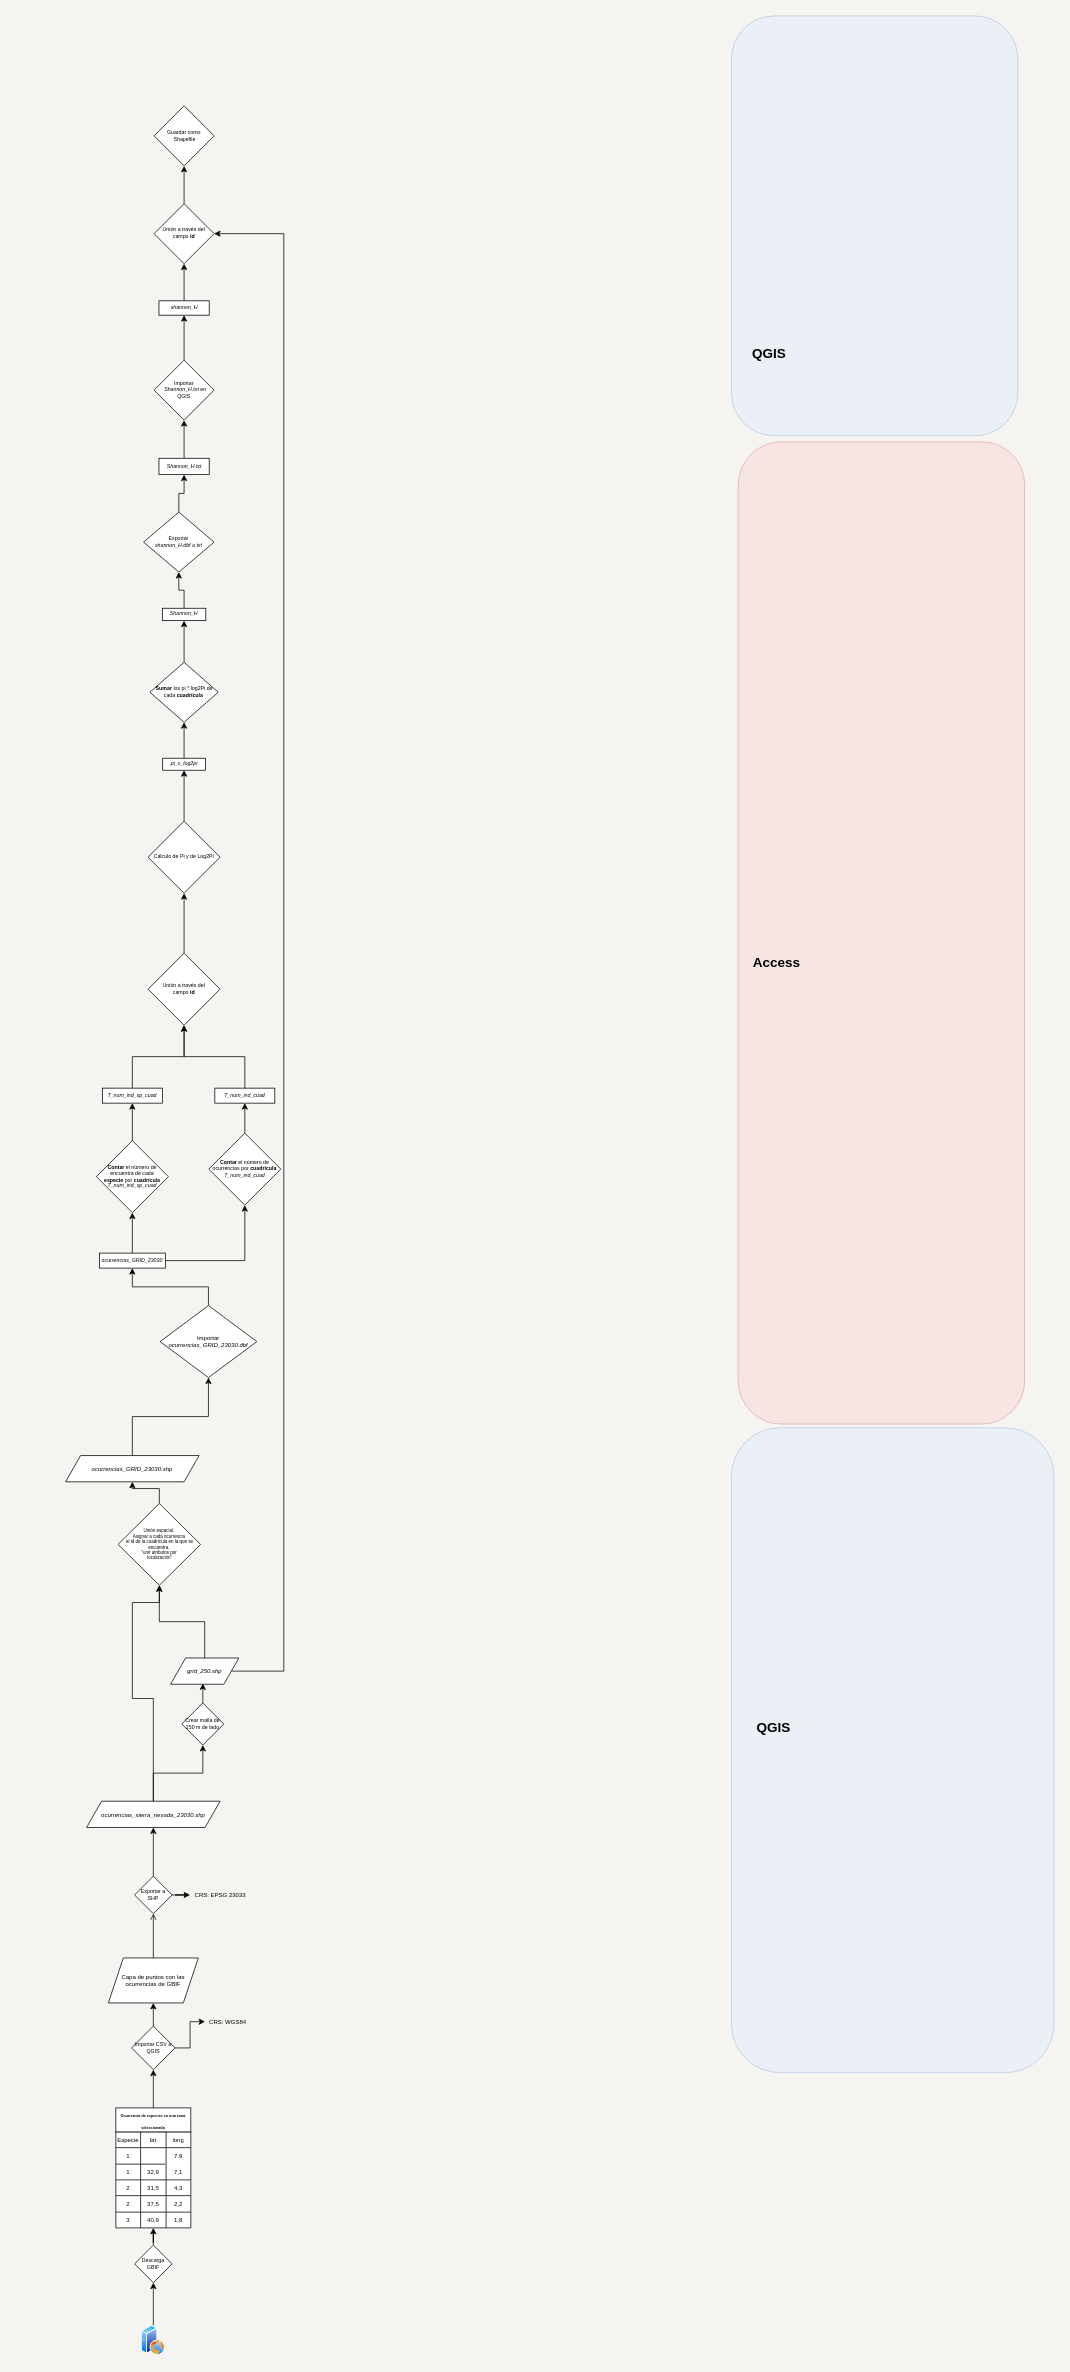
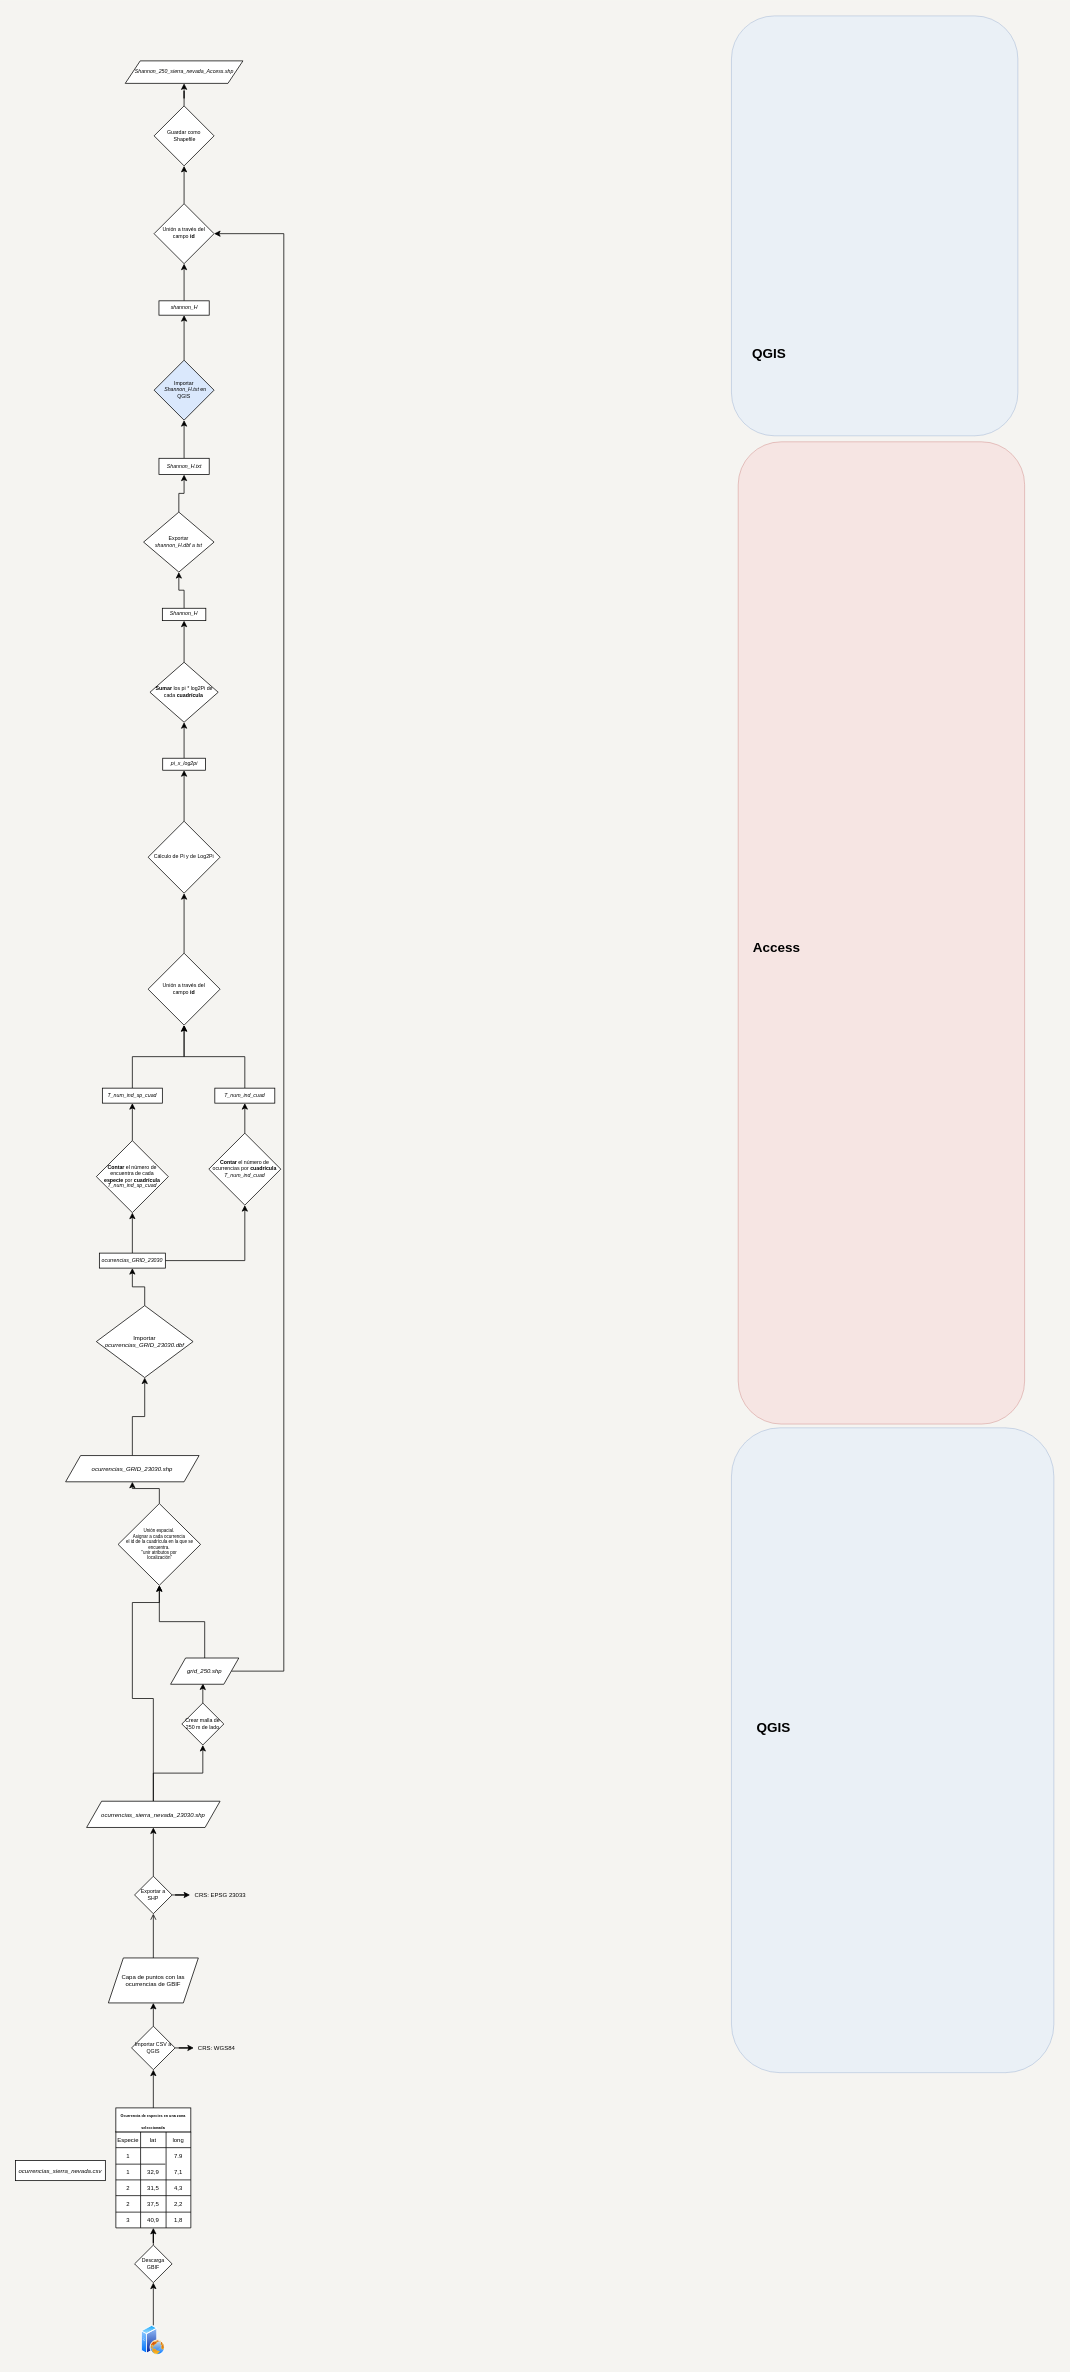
node "Shannon_250_sierra_nevada_Access.shp": added
edge "Guardar como Shapefile" -> "Shannon_250_sierra_nevada_Access.shp": added
node "Importar Shannon_H.txt en QGIS": fillcolor #ffffff -> #dae8fc
node "Access": moved (777, 963) -> (777, 948)
node "Importar ocurrencias_GRID_23030.dbf": moved (209, 1341) -> (145, 1341)
node "CRS: WGS84": moved (228, 2022) -> (216, 2048)
node "ocurrencias_sierra_nevada.csv": added
